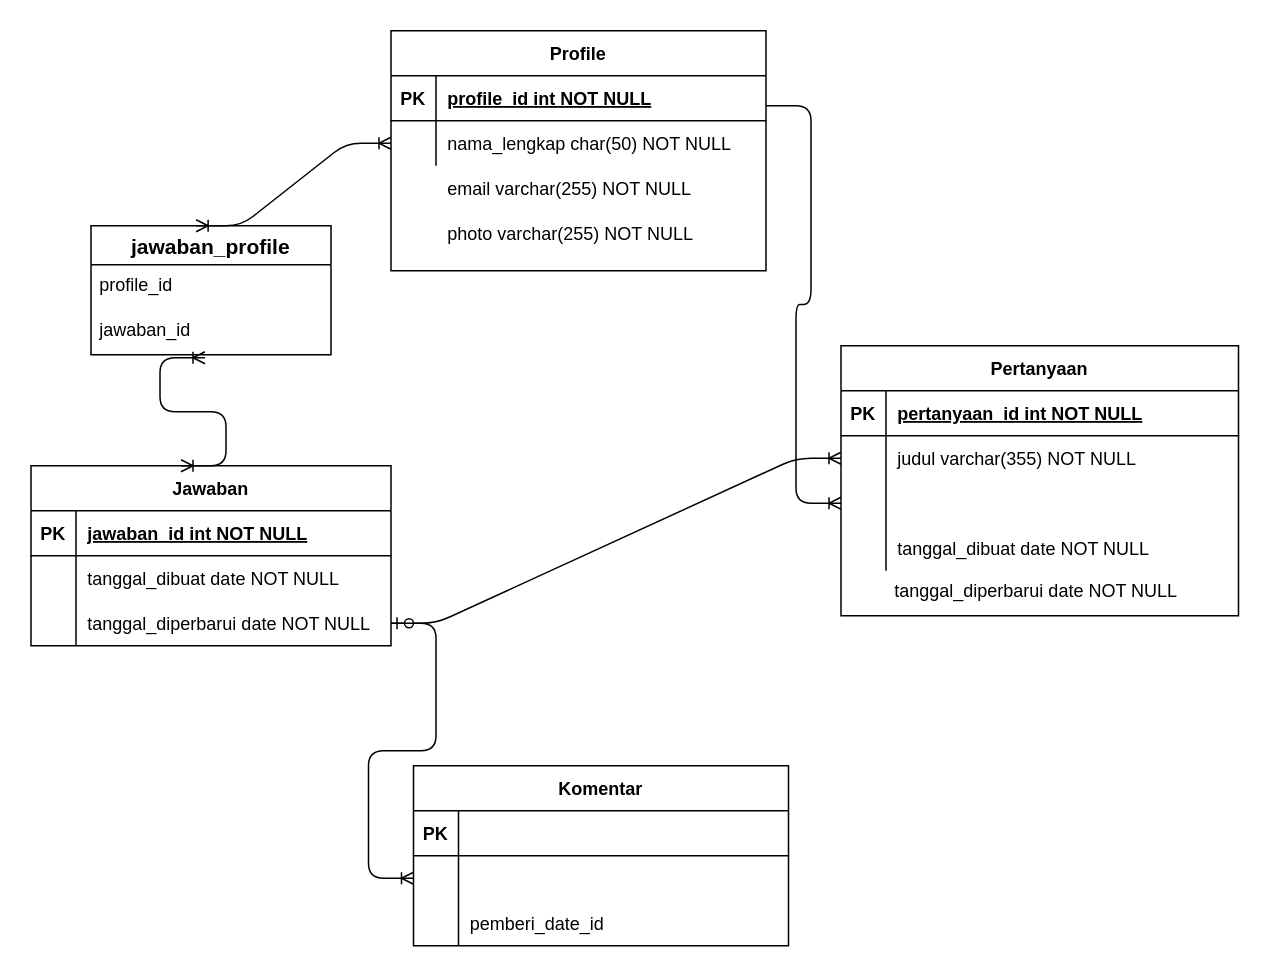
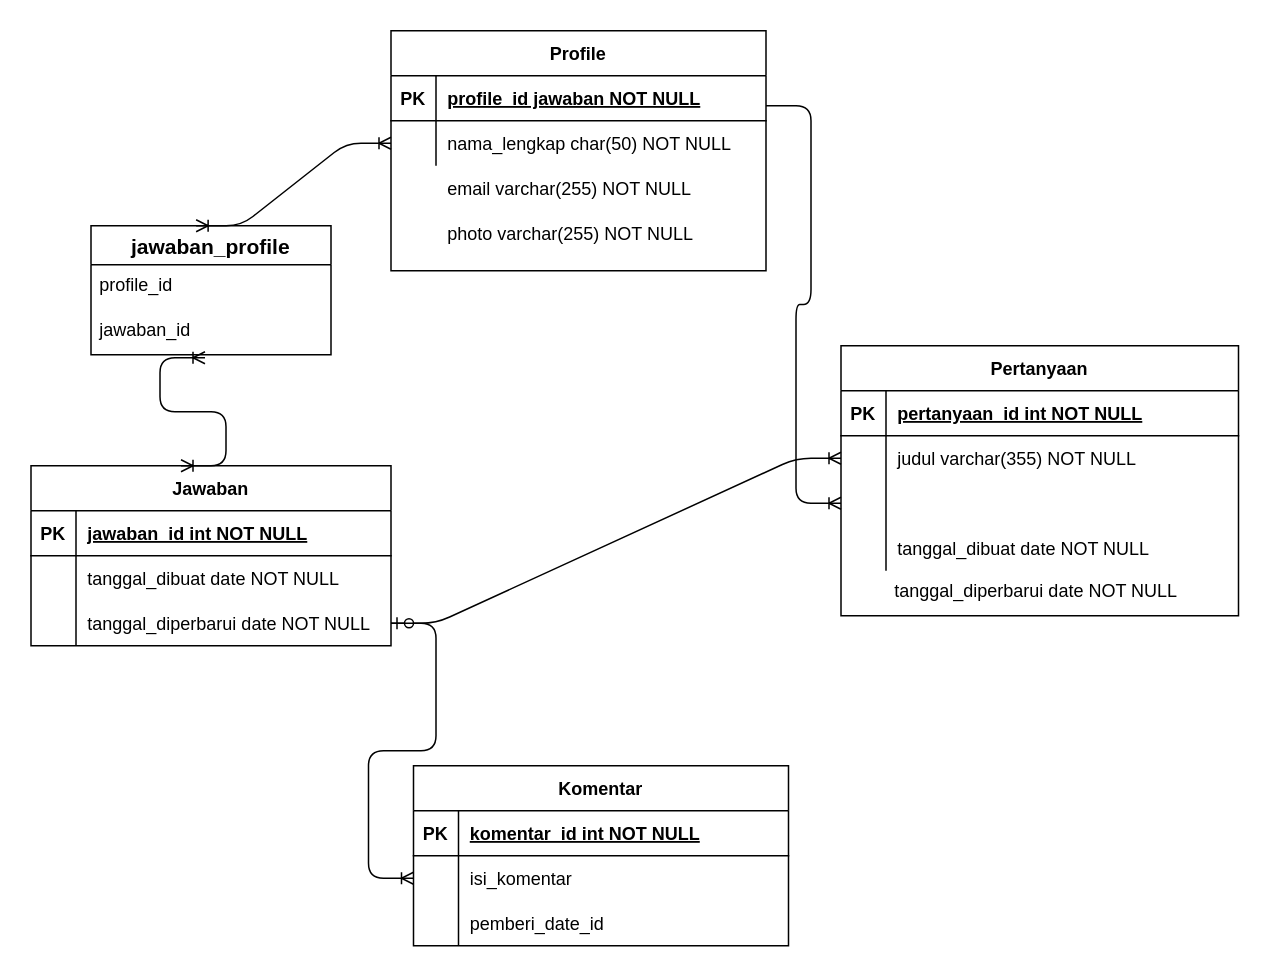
node "profile_id int NOT NULL": label "profile_id int NOT NULL" -> "profile_id jawaban NOT NULL"
node "komentar_id int NOT NULL": added
node "isi_komentar": added
